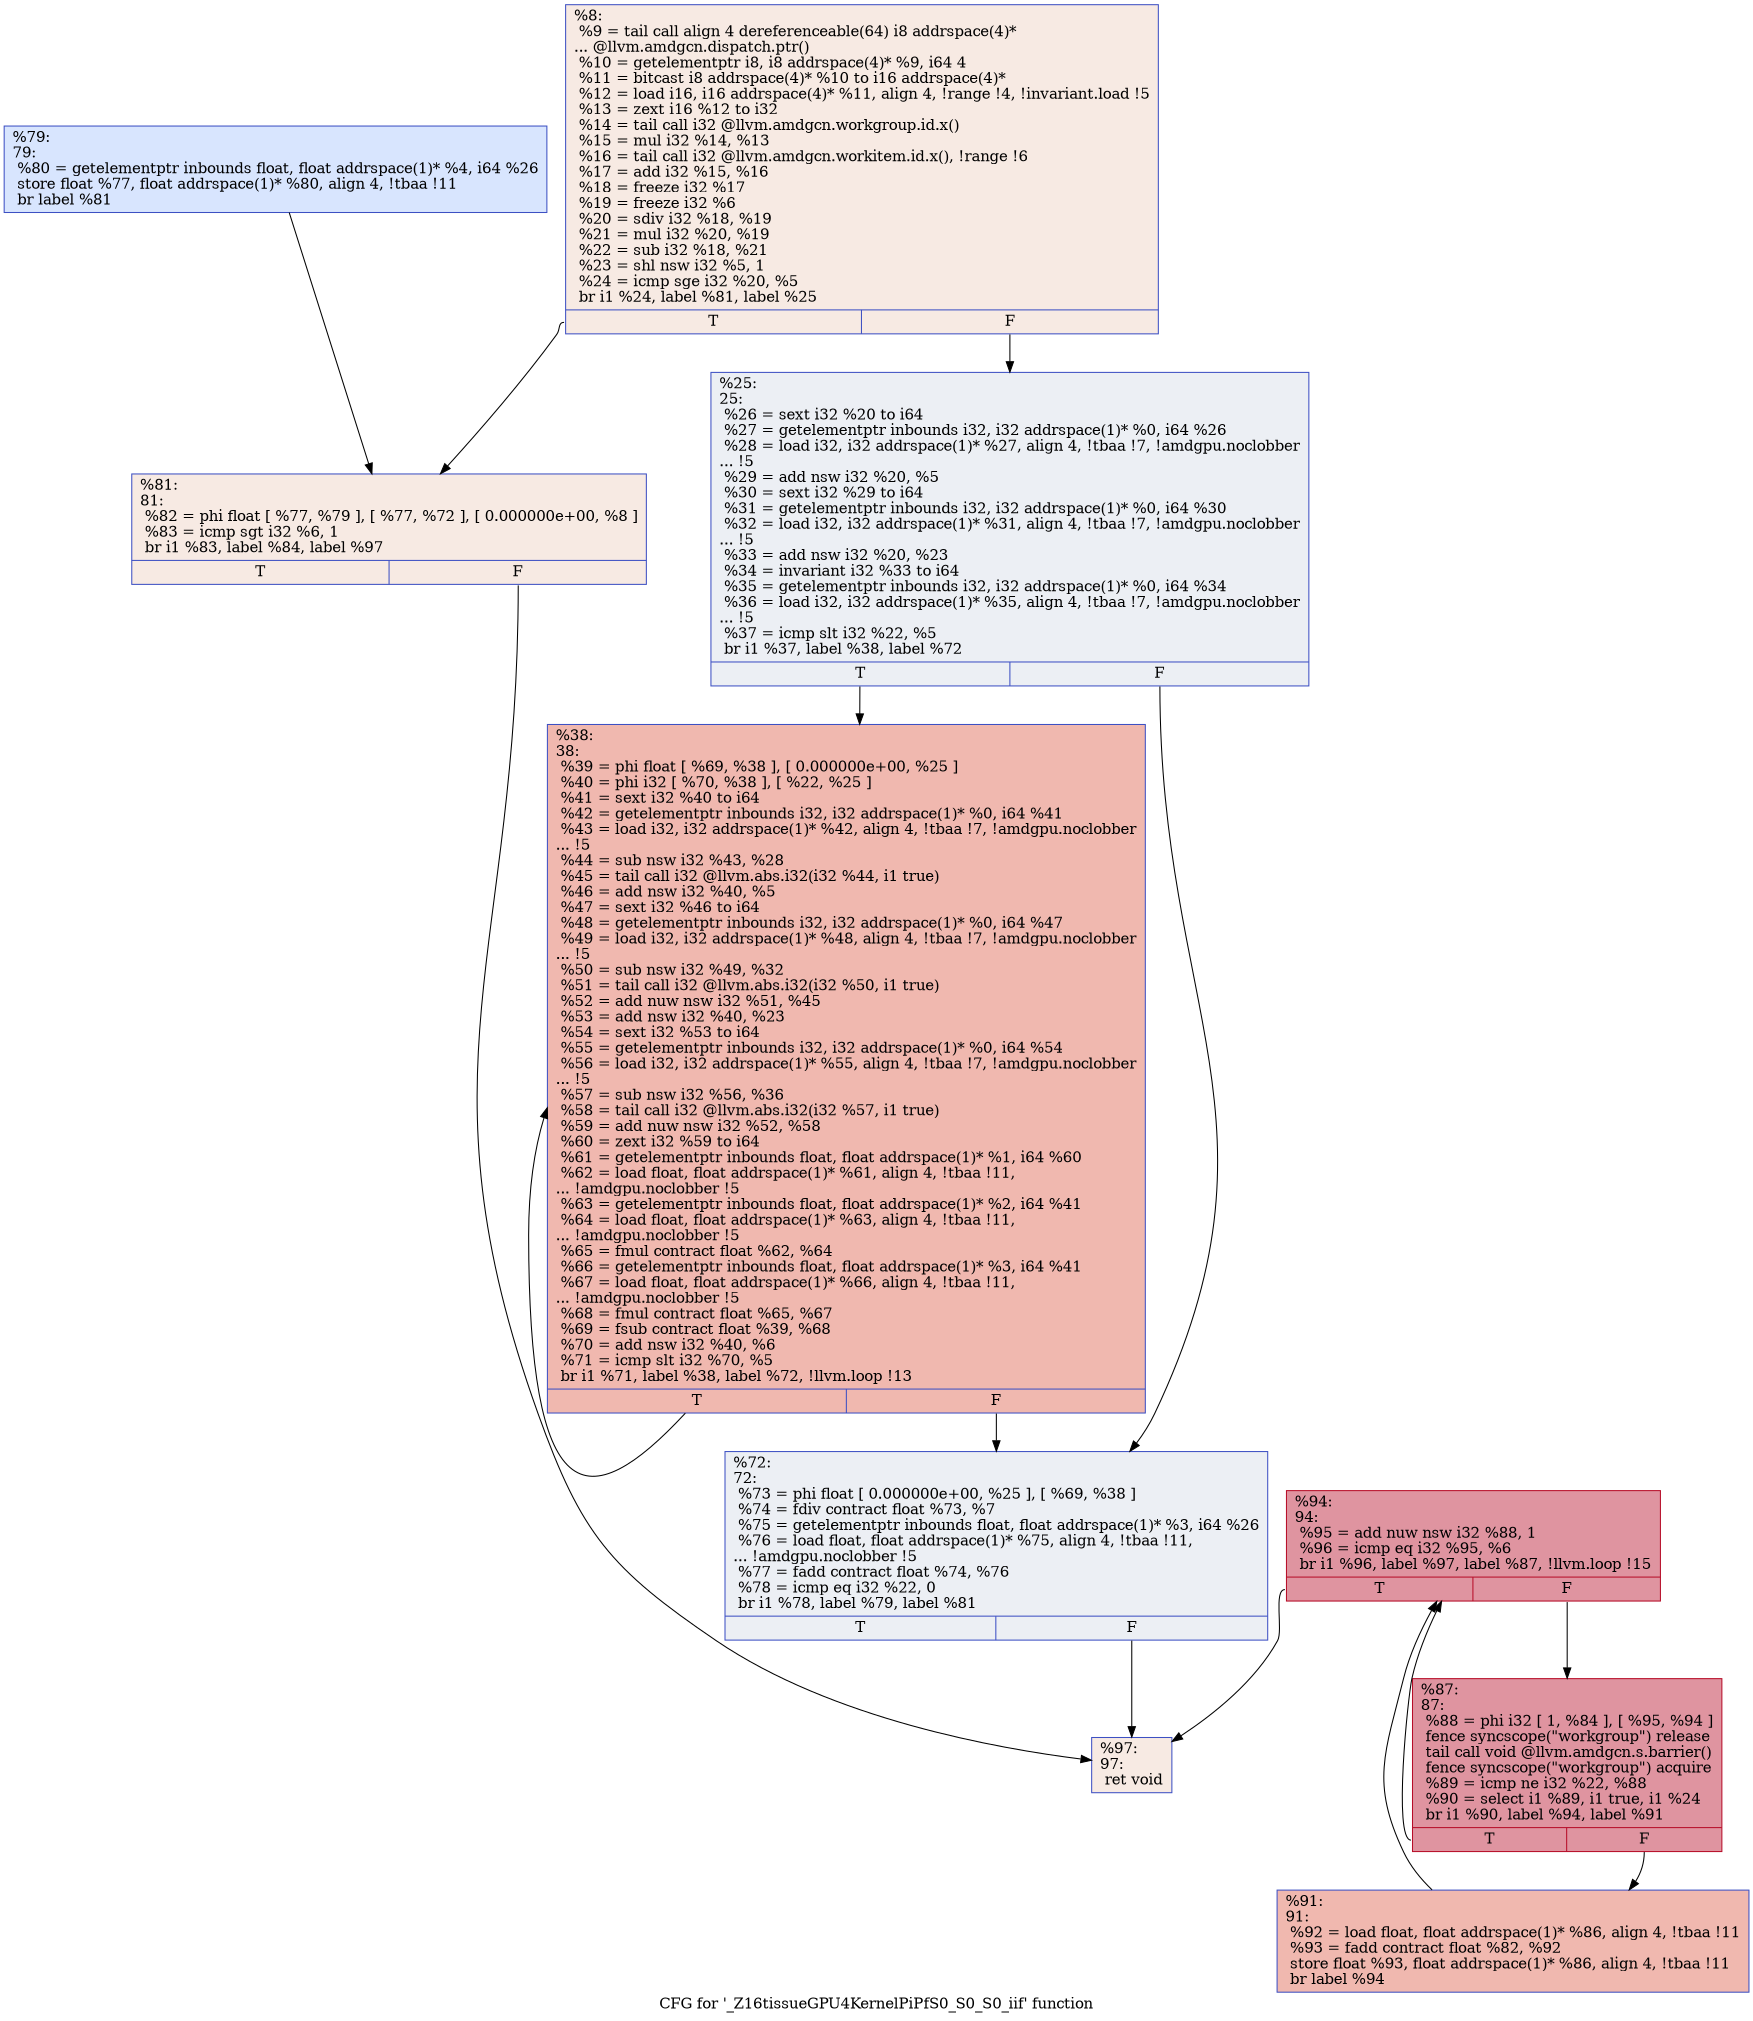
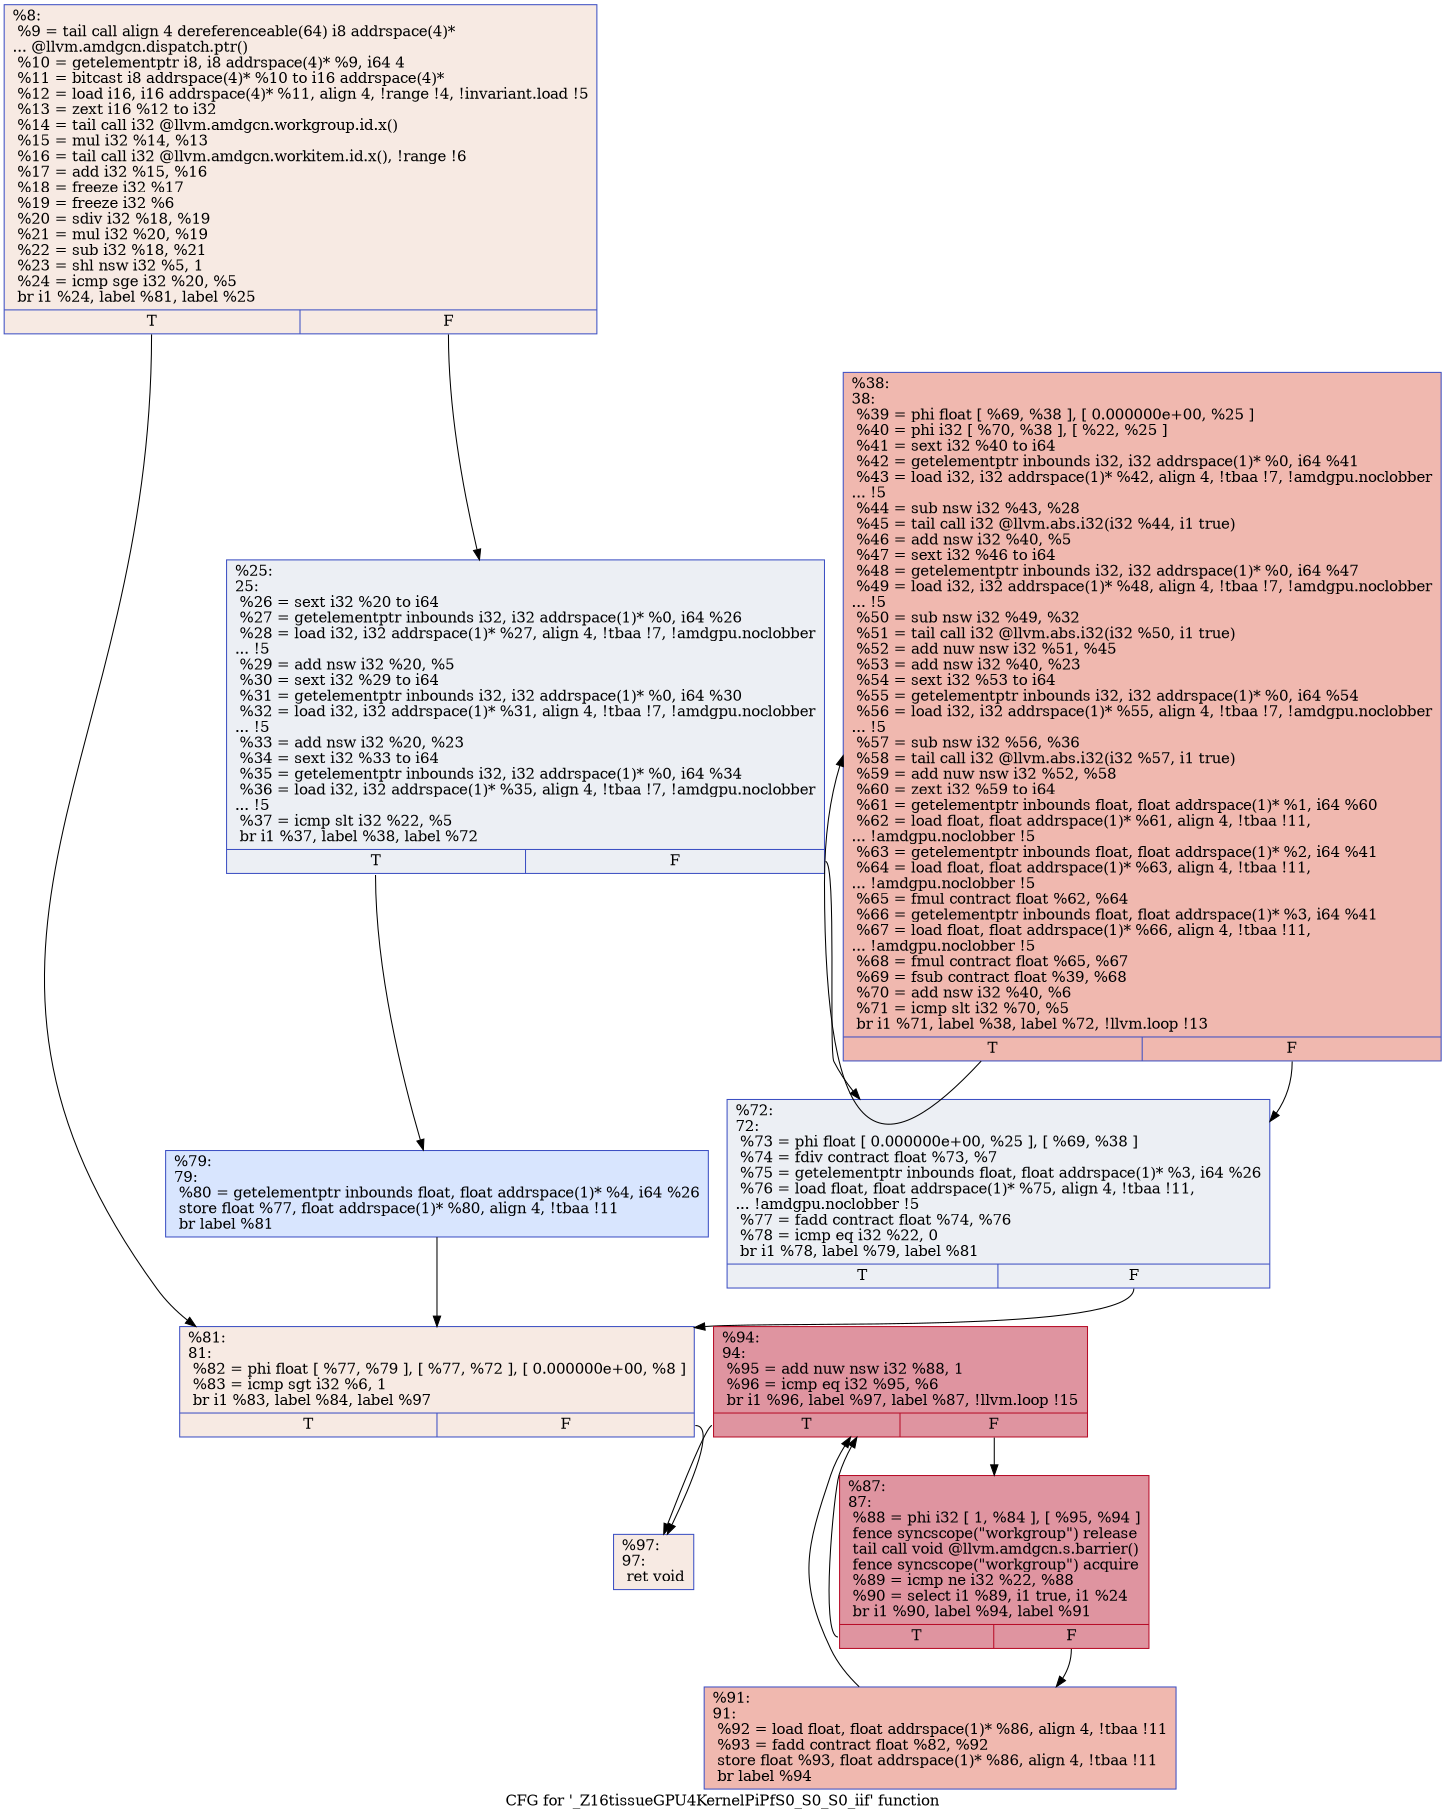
node "%25:": text "%34 = invariant i32 %33 to i64" -> "%34 = sext i32 %33 to i64"
edge "%25:" -> "%38:": now "%25:" -> "%79:"
edge "%72:" -> "%97:": now "%72:" -> "%81:"
